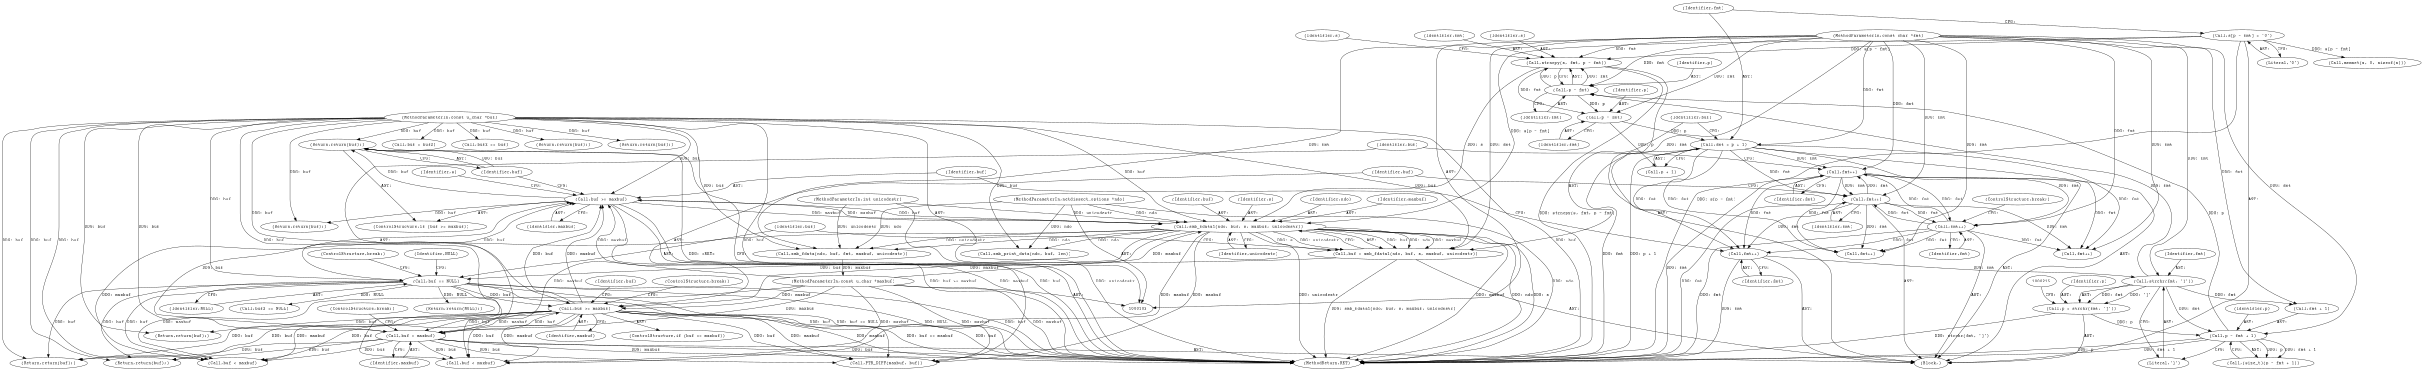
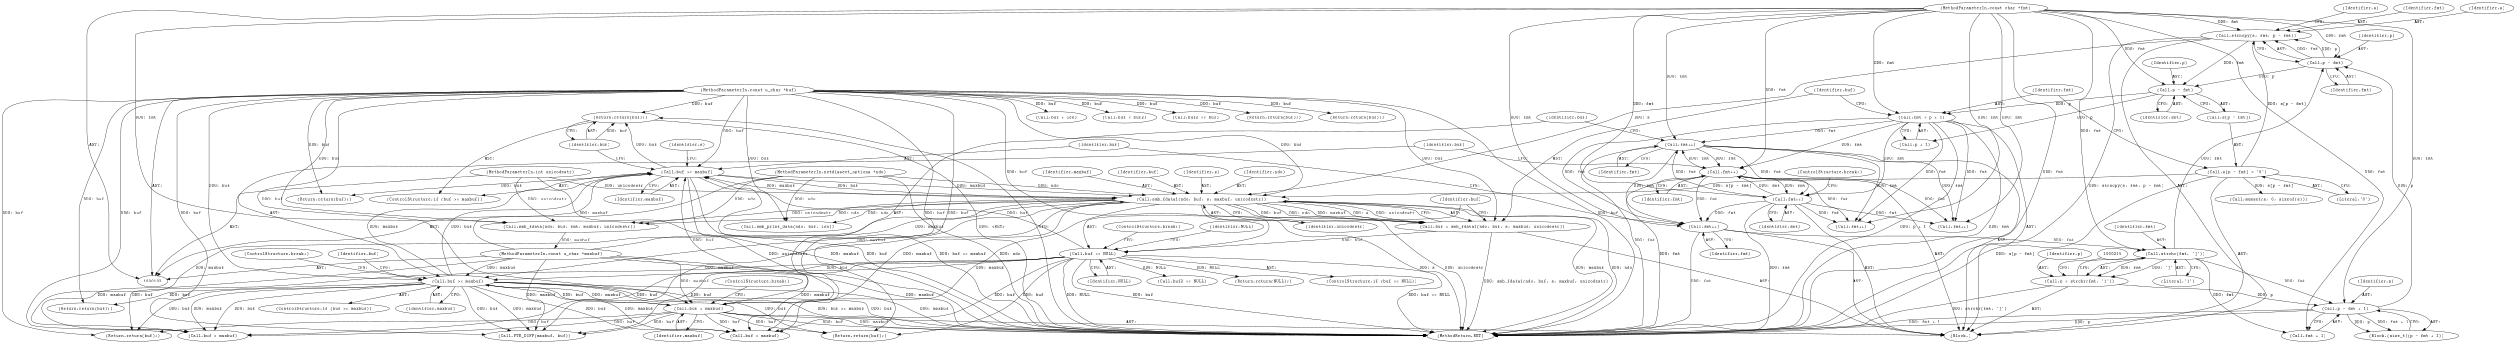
edge "(MethodParameterIn,const char *fmt)" -> "(Call,buf = smb_fdata1(ndo, buf, s, maxbuf, unicodestr))": now "(MethodParameterIn,const char *fmt)" -> "(MethodReturn,RET)"
node "(Call,buf + len)": added
node "(Call,s[p - fmt])": added
edge "(MethodParameterIn,int unicodestr)" -> "1000102": added, label "AST:"
edge "(Call,p = strchr(fmt, ']'))" -> "(Call,strchr(fmt, ']'))": added, label "CFG:"
node "(ControlStructure,if (buf == NULL))": added
edge "(Call,p - fmt + 1)" -> "(Literal,']')": now "(Call,p - fmt + 1)" -> "(Call,fmt + 1)"
node "(Call,(size_t)(p - fmt + 1))": label "(Call,(size_t)(p - fmt + 1))" -> "(Block,(size_t)(p - fmt + 1))"
